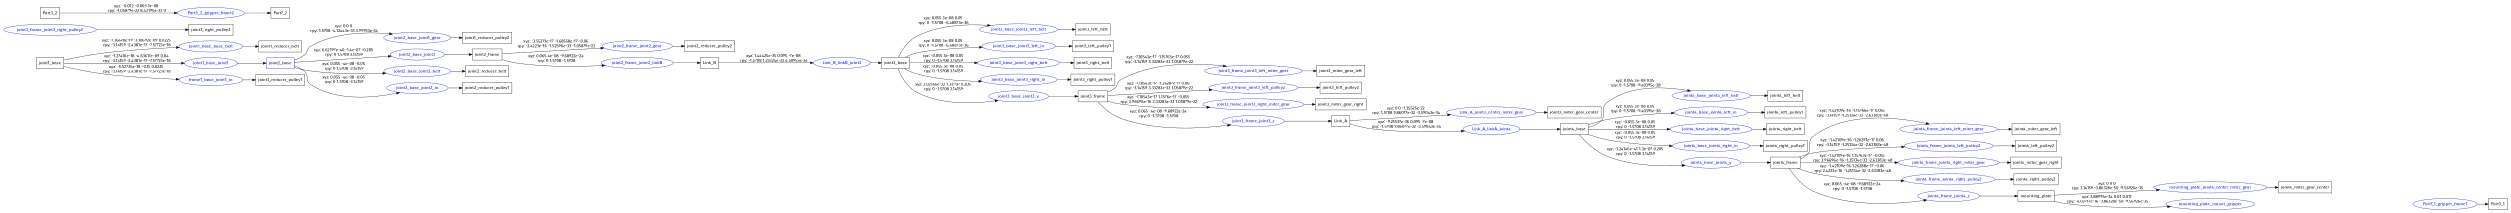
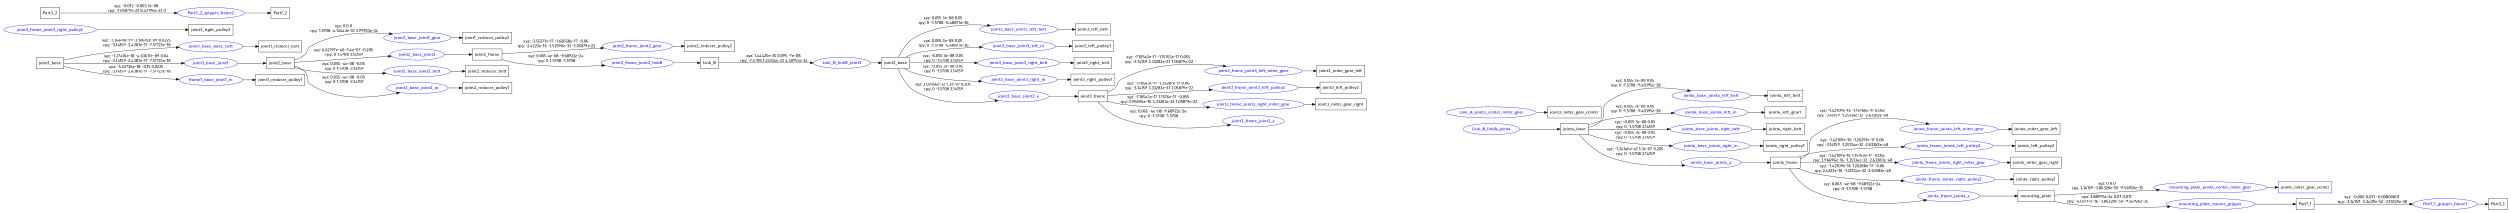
node "joint2_base": color blue -> black
node "joint4_left_pulley1": label "joint4_left_pulley1" -> "joint4_left_gear1"
node "Link_A": removed
node "joint4_miter_gear_center": color black -> blue
node "Part7_1": added
